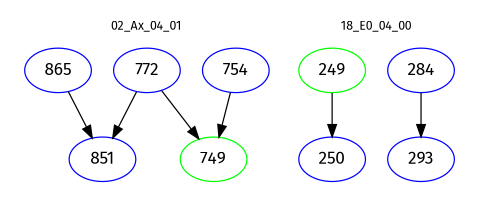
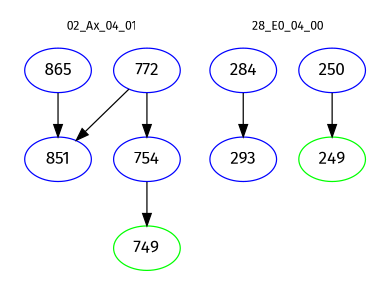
cluster "18_E0_04_00": label "18_E0_04_00" -> "28_E0_04_00"
edge "249" -> "250": reversed
edge "772" -> "749": now "772" -> "754"
